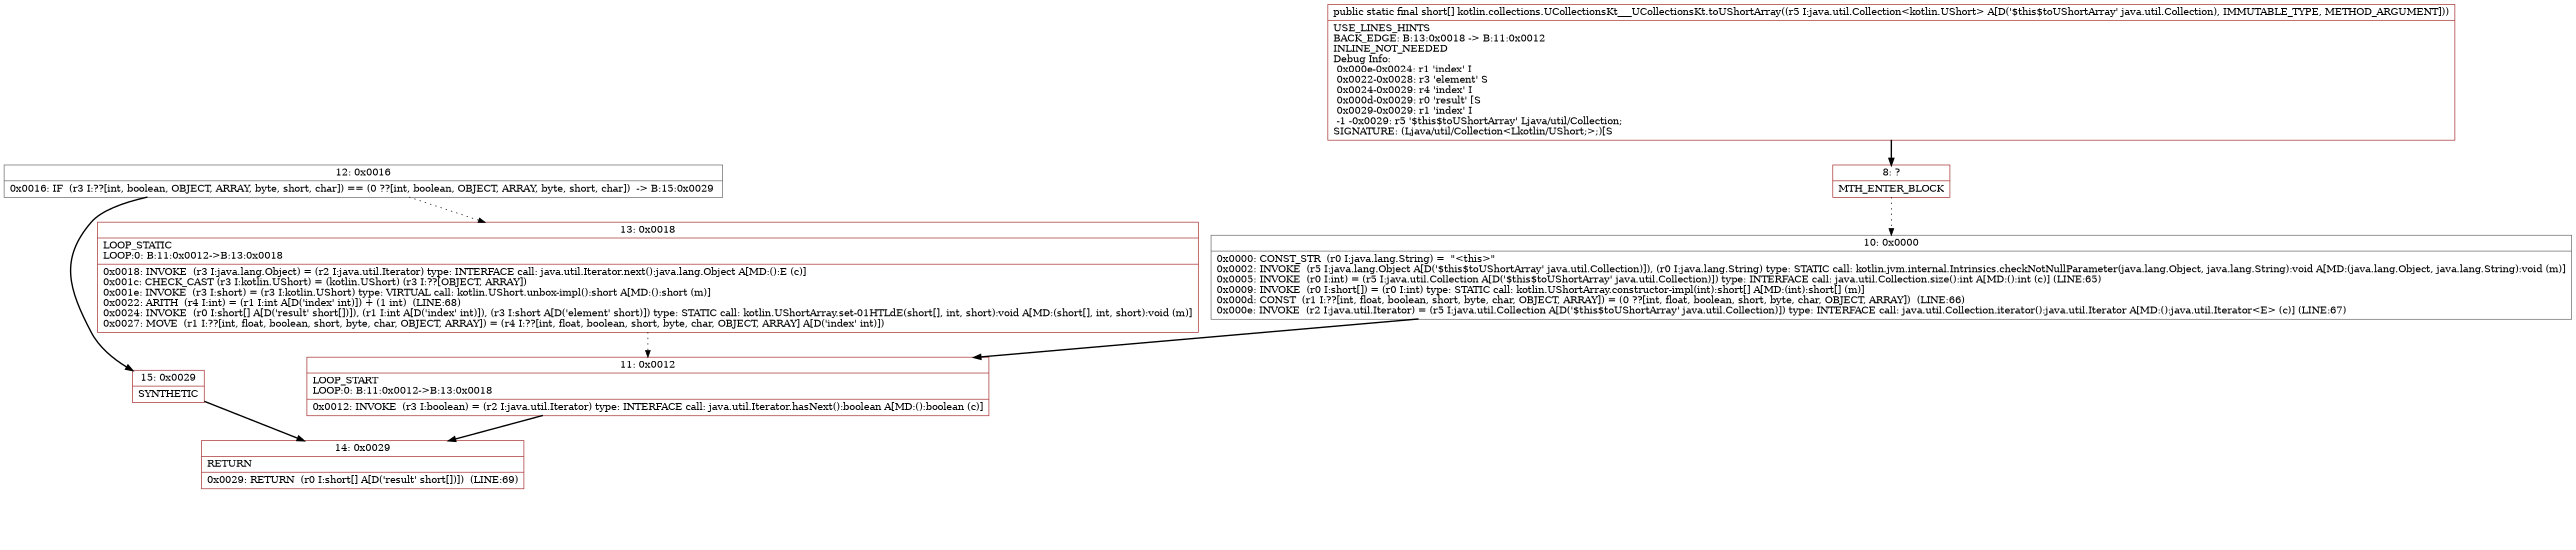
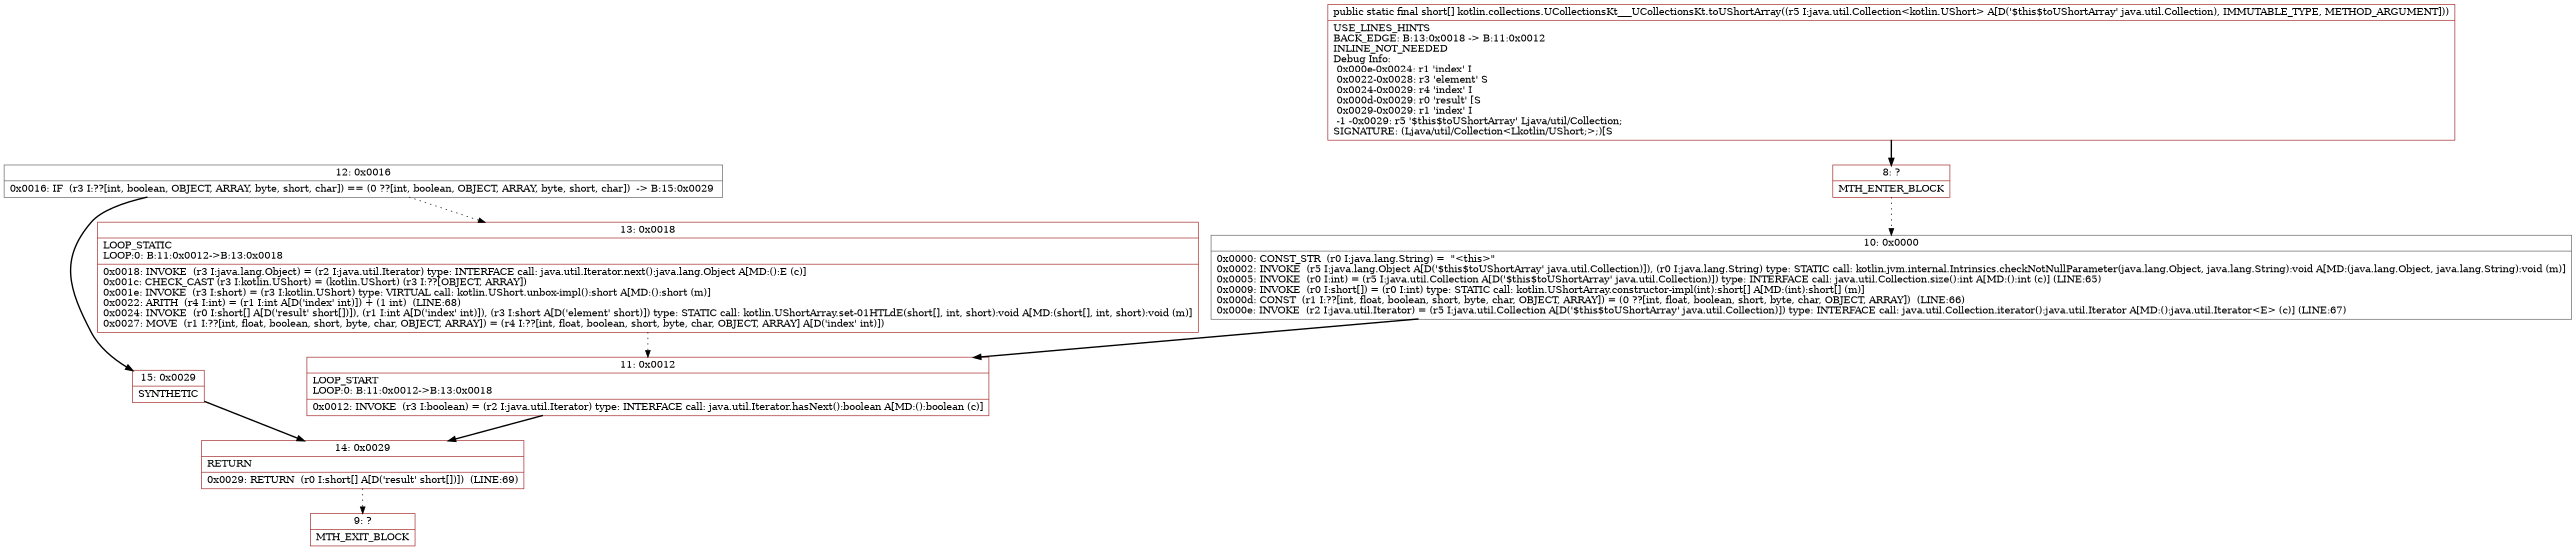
node "9: ?": added
